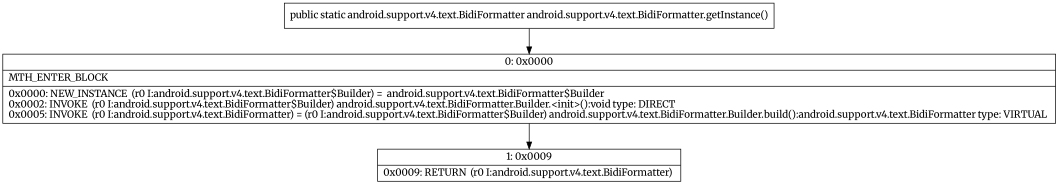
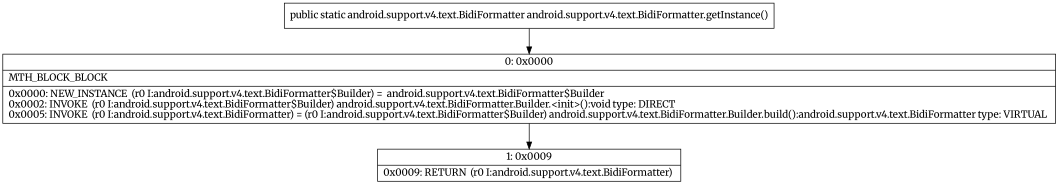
node "0: 0x0000": text "MTH_ENTER_BLOCK" -> "MTH_BLOCK_BLOCK"
